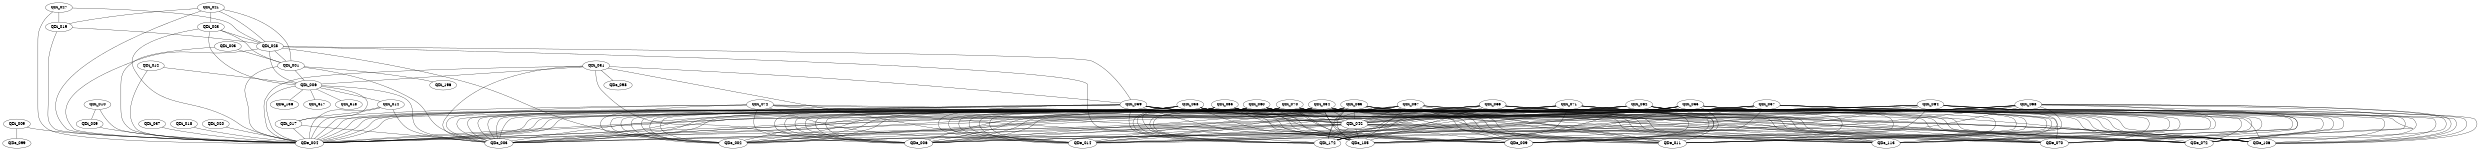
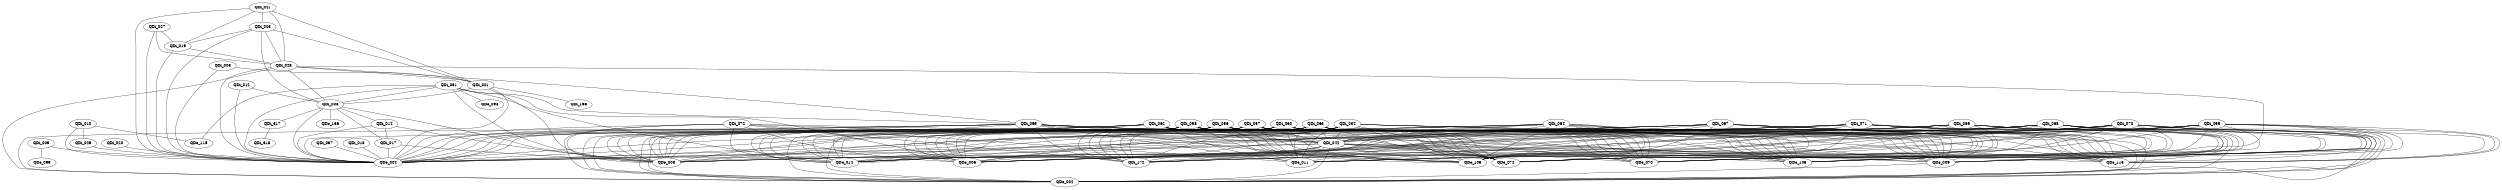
edge "QDi_023" -- "QDi_019": added
edge "QDi_006" -- "QDi_318": now "QDi_317" -- "QDi_318"
edge "QDi_034" -- "QDe_002": now "QDe_009" -- "QDe_002"
node "QDe_115": added
